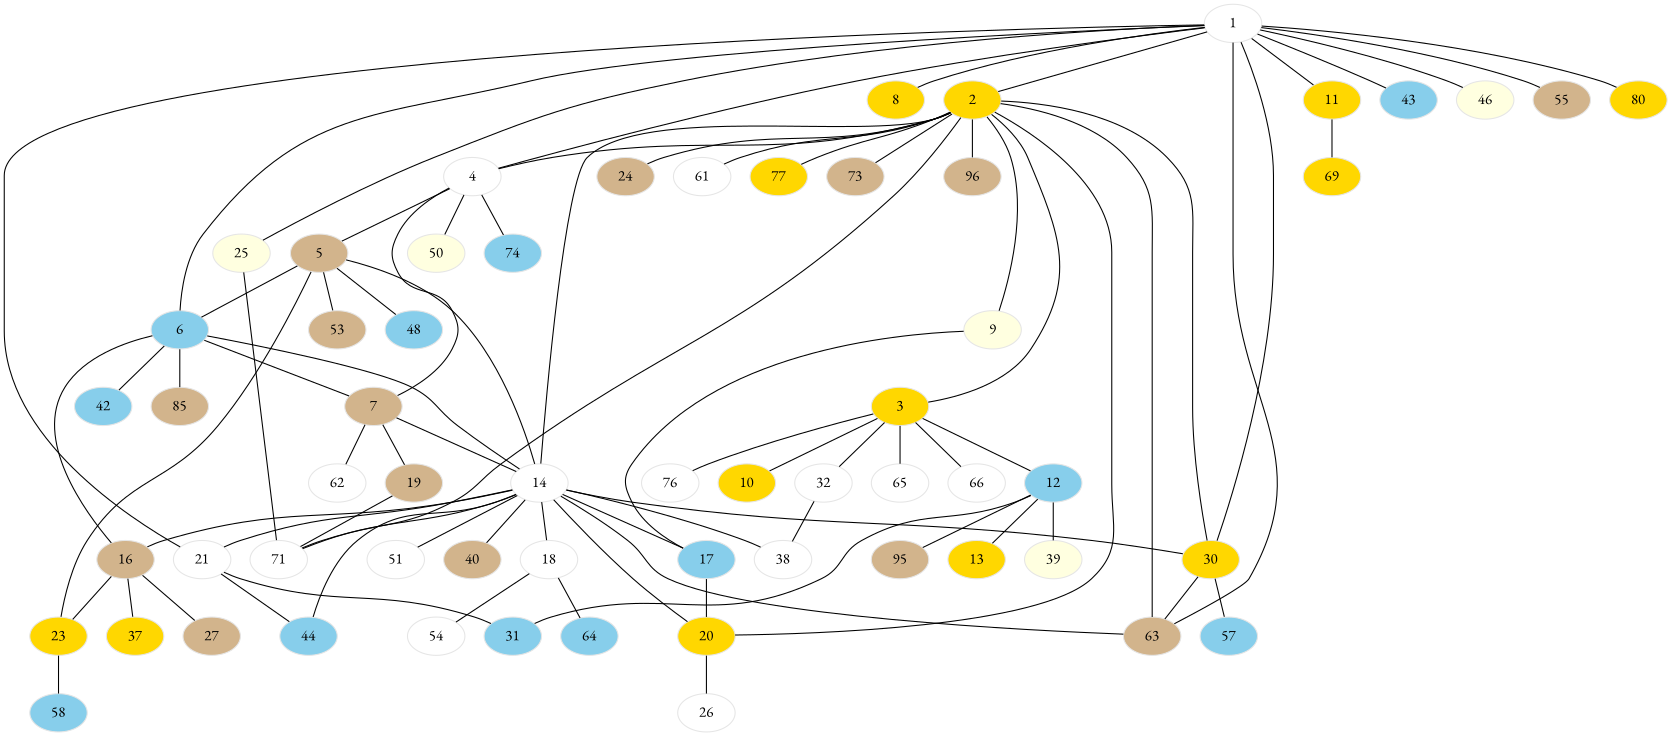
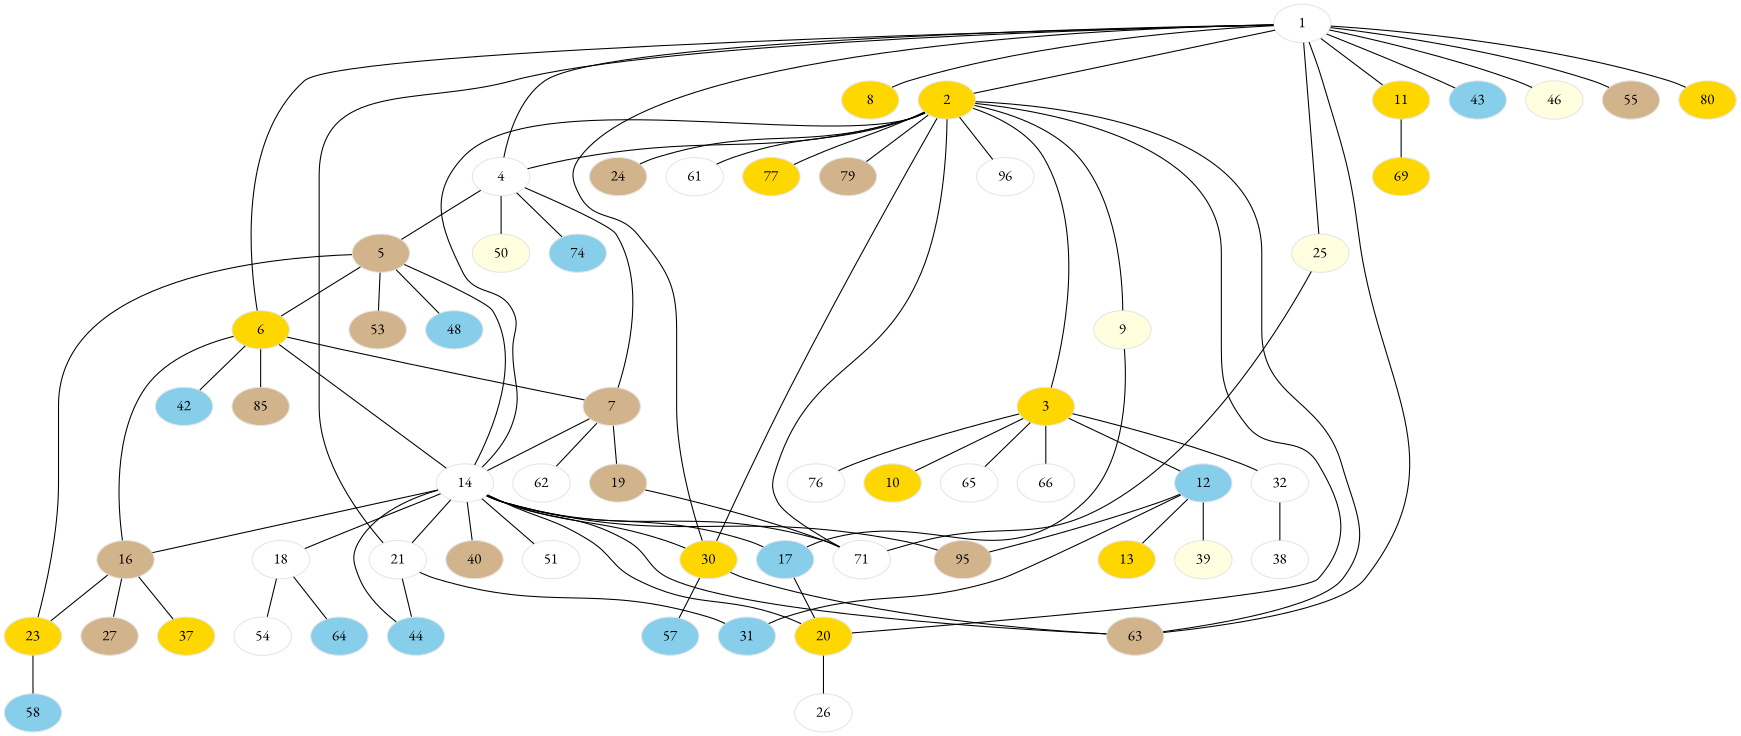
node "73": label "73" -> "79"
node "96": fillcolor tan -> white
node "6": fillcolor skyblue -> gold
edge "14" -- "38": now "14" -- "95"
